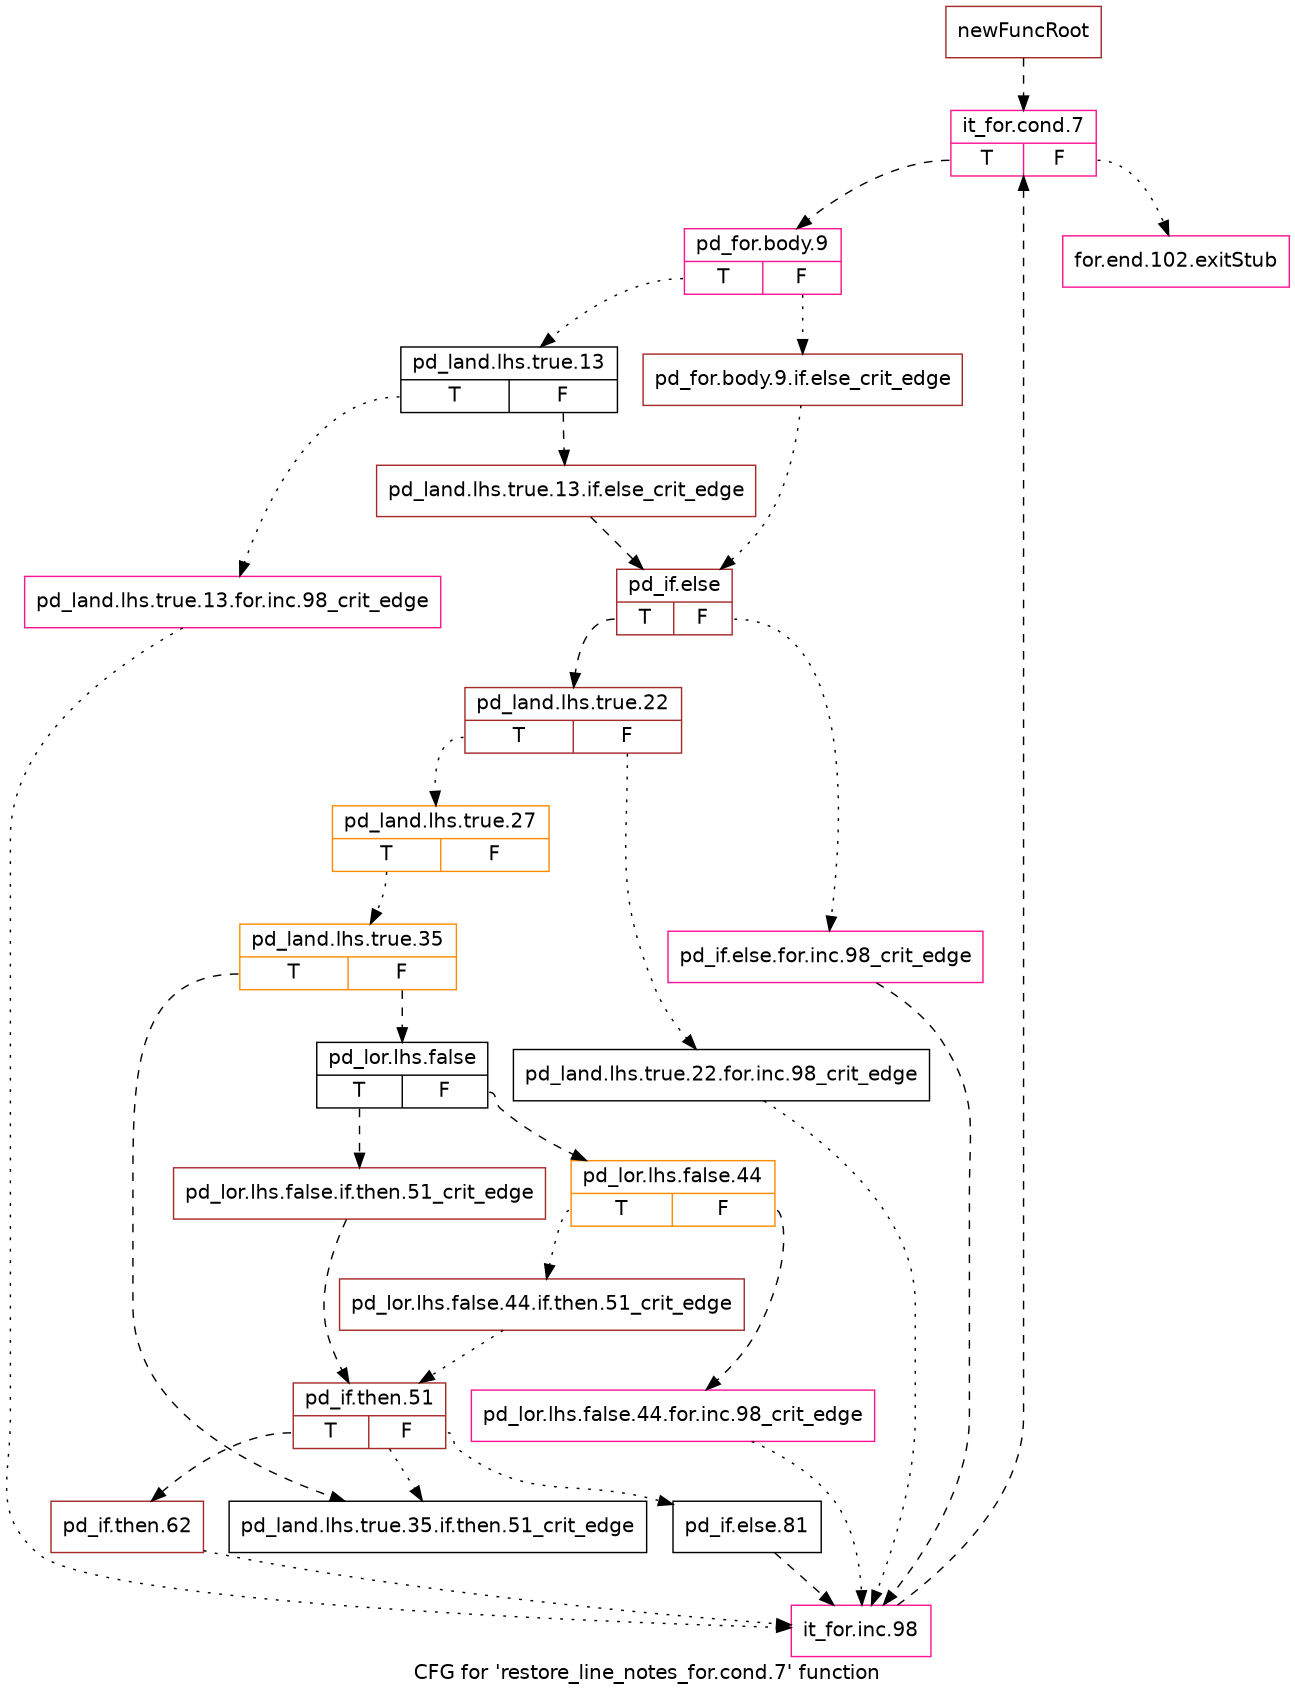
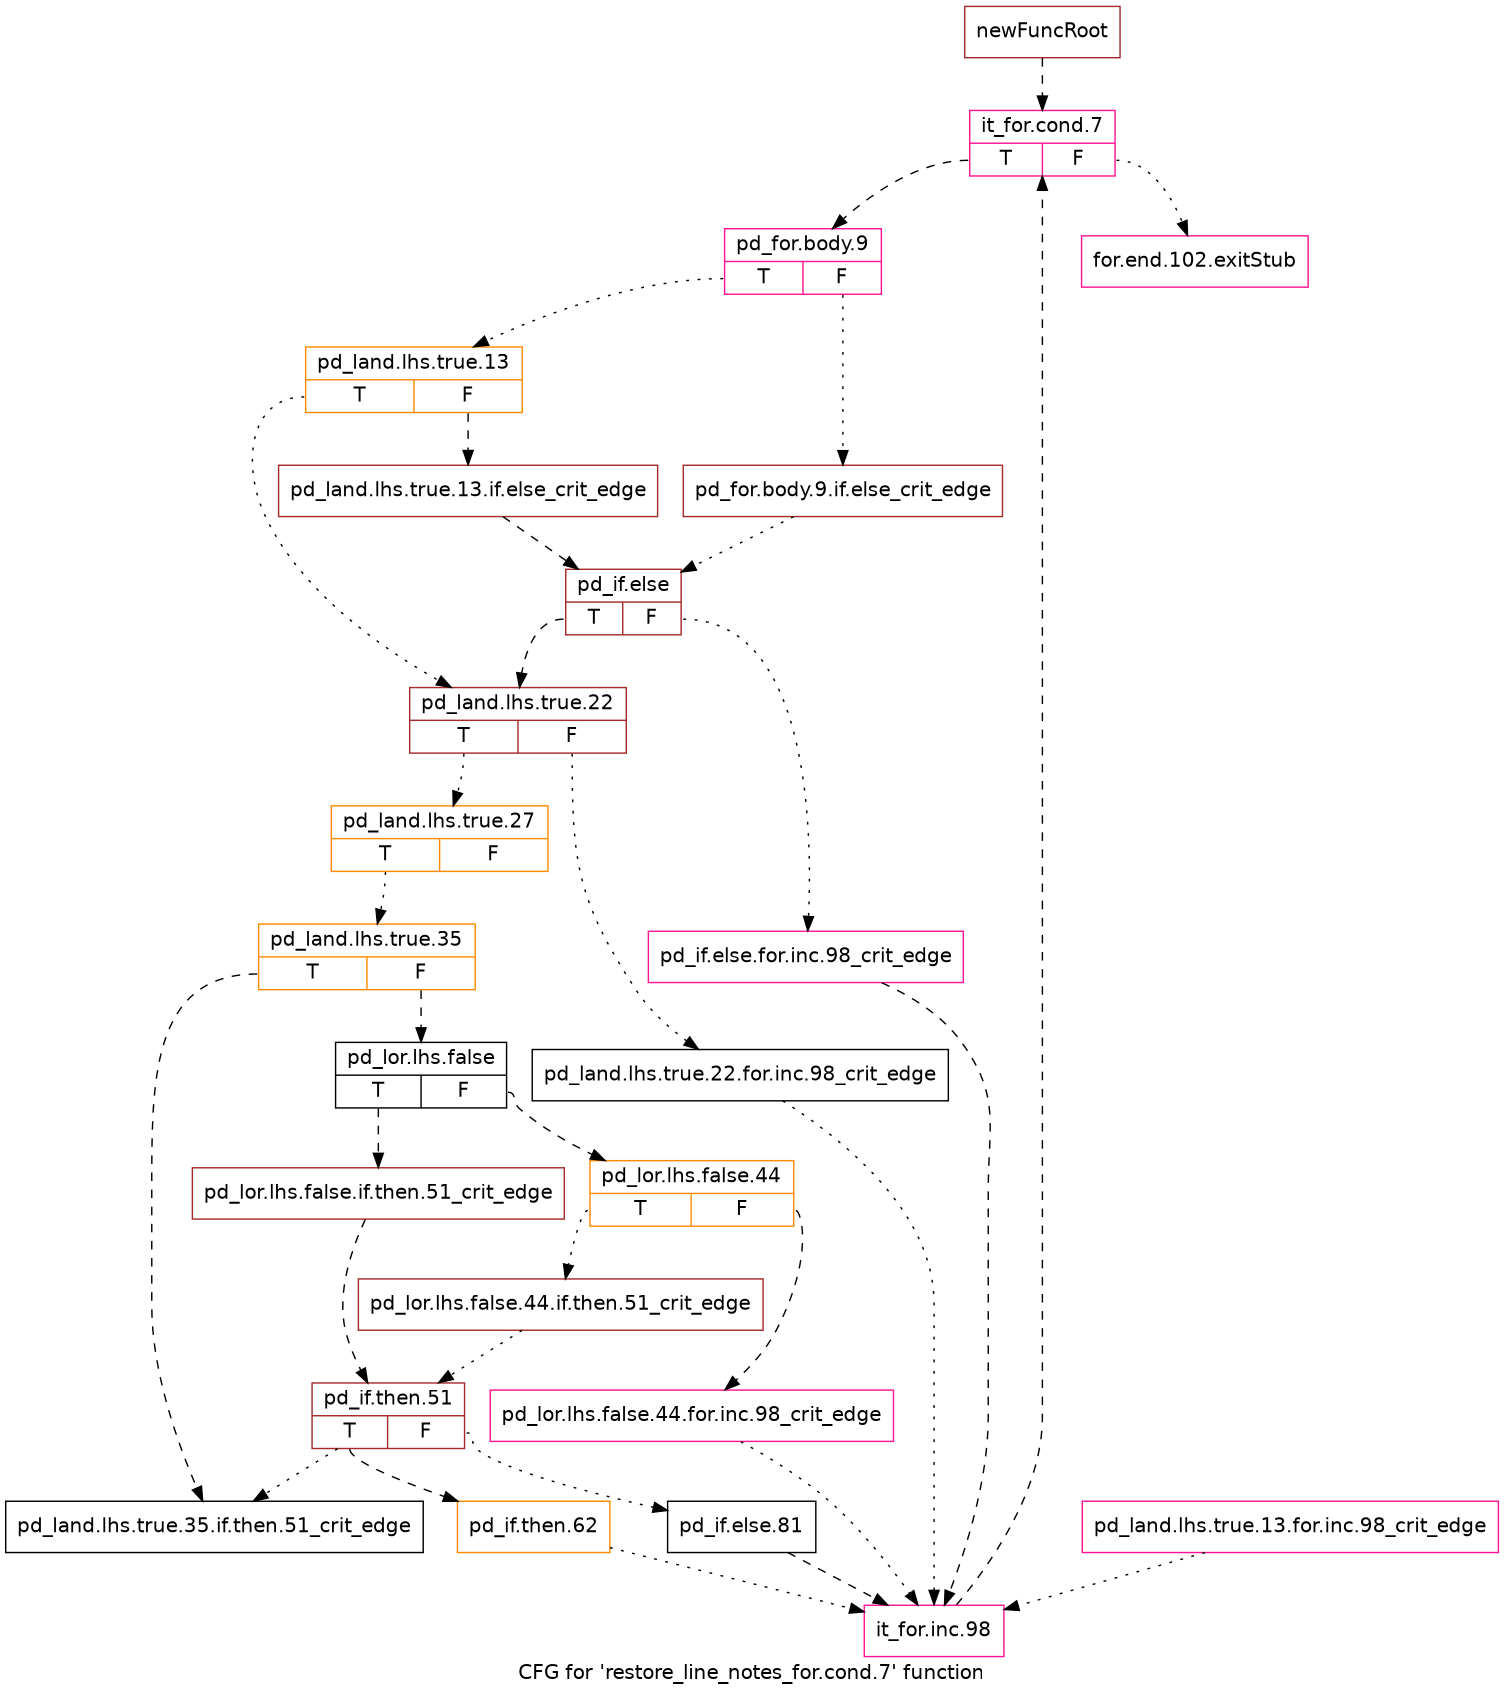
node "pd_land.lhs.true.13": color black -> darkorange
edge "pd_land.lhs.true.13" -> "pd_land.lhs.true.13.for.inc.98_crit_edge": now "pd_land.lhs.true.13" -> "pd_land.lhs.true.22"
node "pd_if.then.62": color brown -> darkorange
